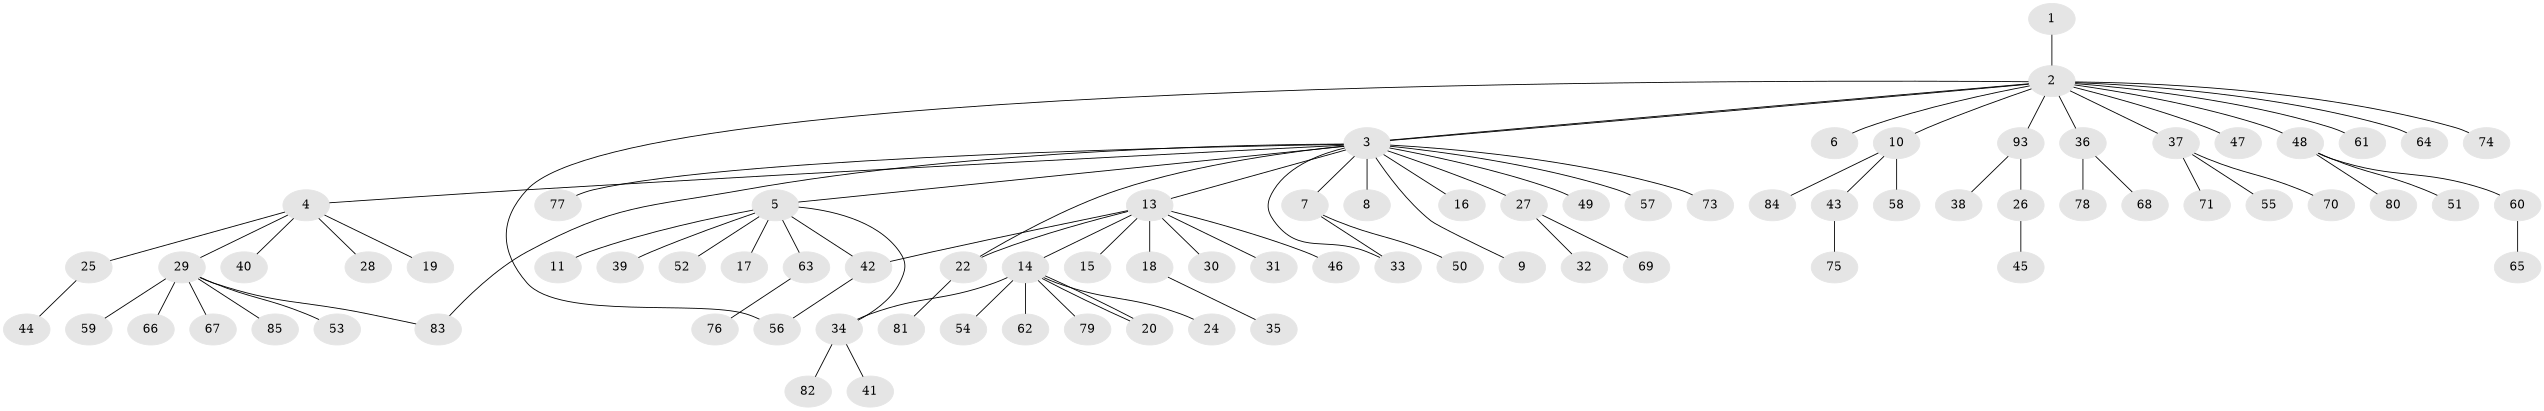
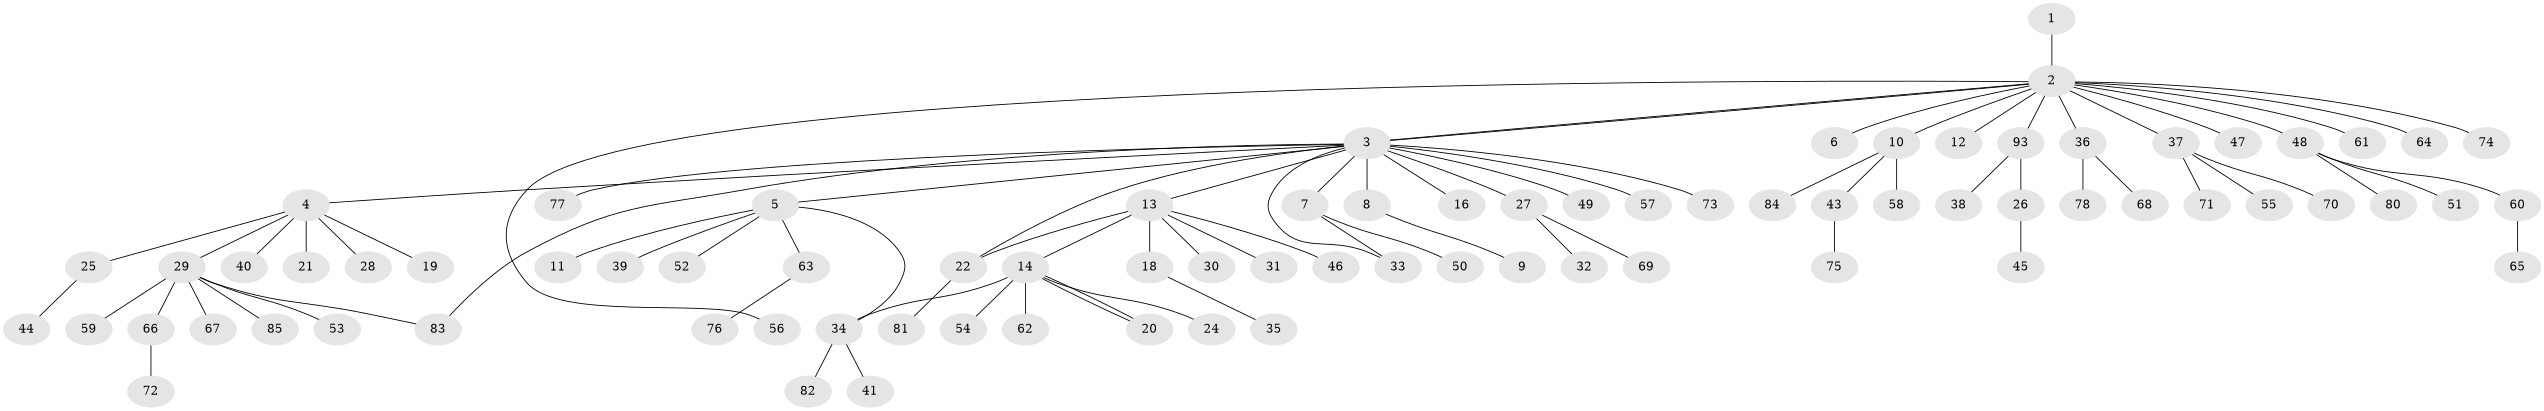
node "12": added
edge "3" -- "9": now "8" -- "9"
node "21": added
node "17": removed
node "42": removed
node "15": removed
node "79": removed
node "72": added
